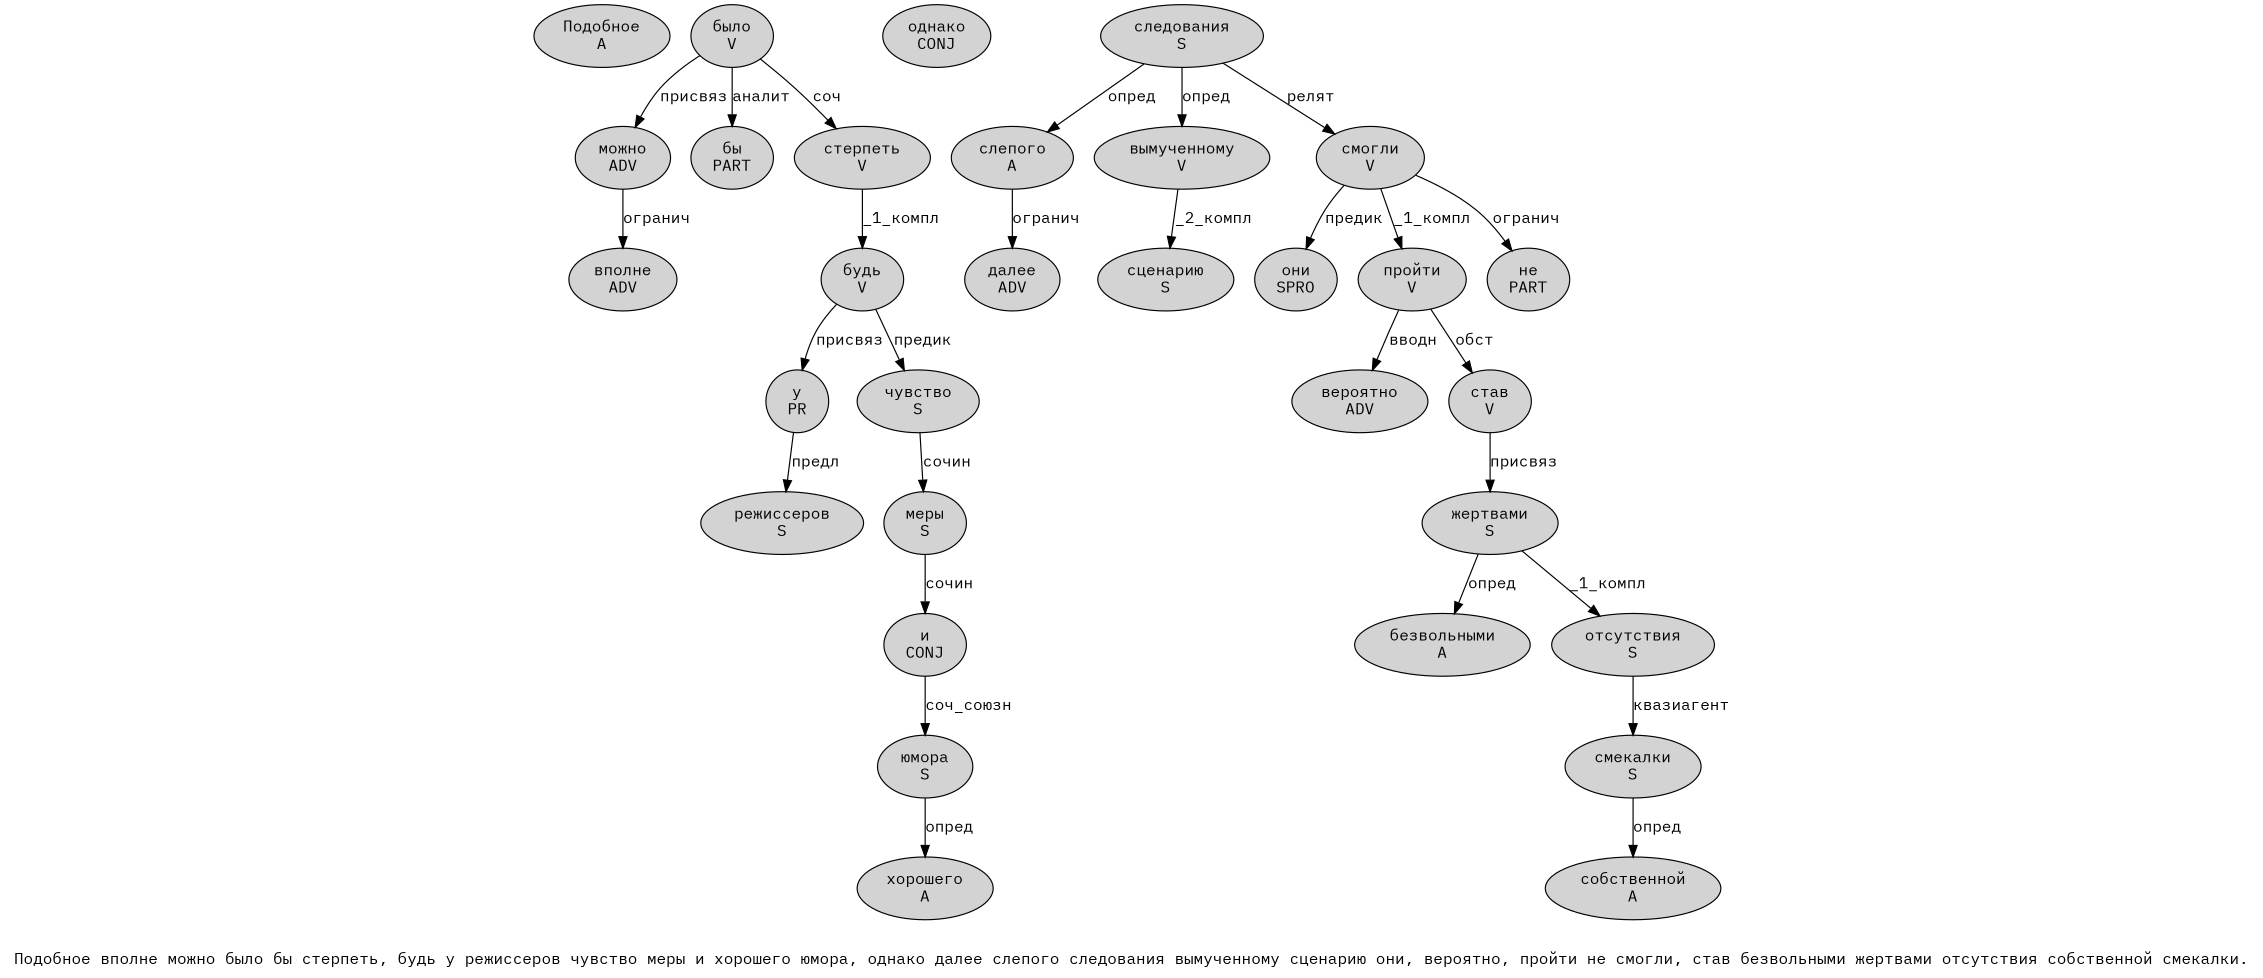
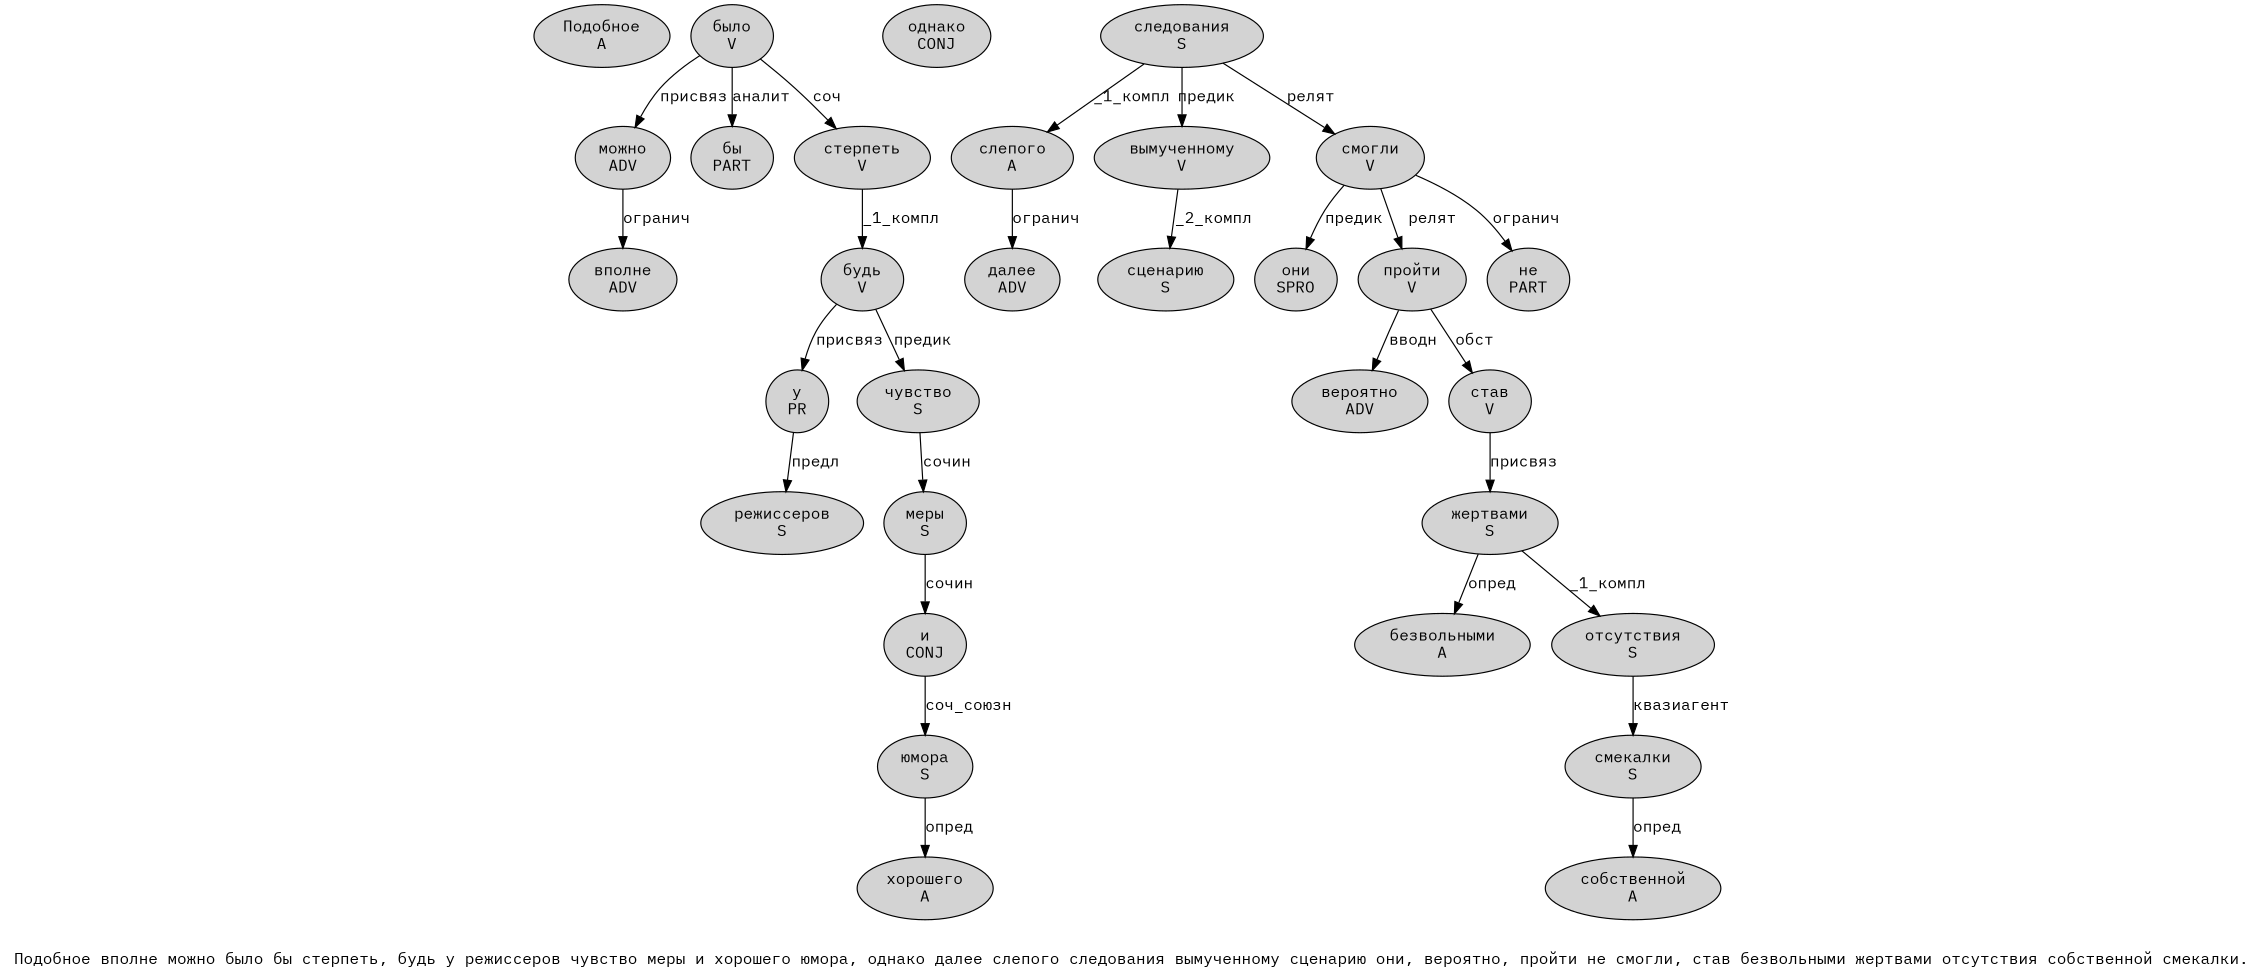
edge "следования S" -> "слепого A": label "опред" -> "_1_компл"
edge "следования S" -> "вымученному V": label "опред" -> "предик"
edge "смогли V" -> "пройти V": label "_1_компл" -> "релят"
